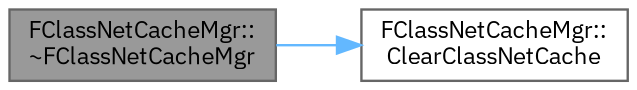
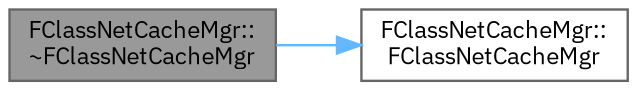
node "FClassNetCacheMgr:: ClearClassNetCache": label "FClassNetCacheMgr:: ClearClassNetCache" -> "FClassNetCacheMgr:: FClassNetCacheMgr"
